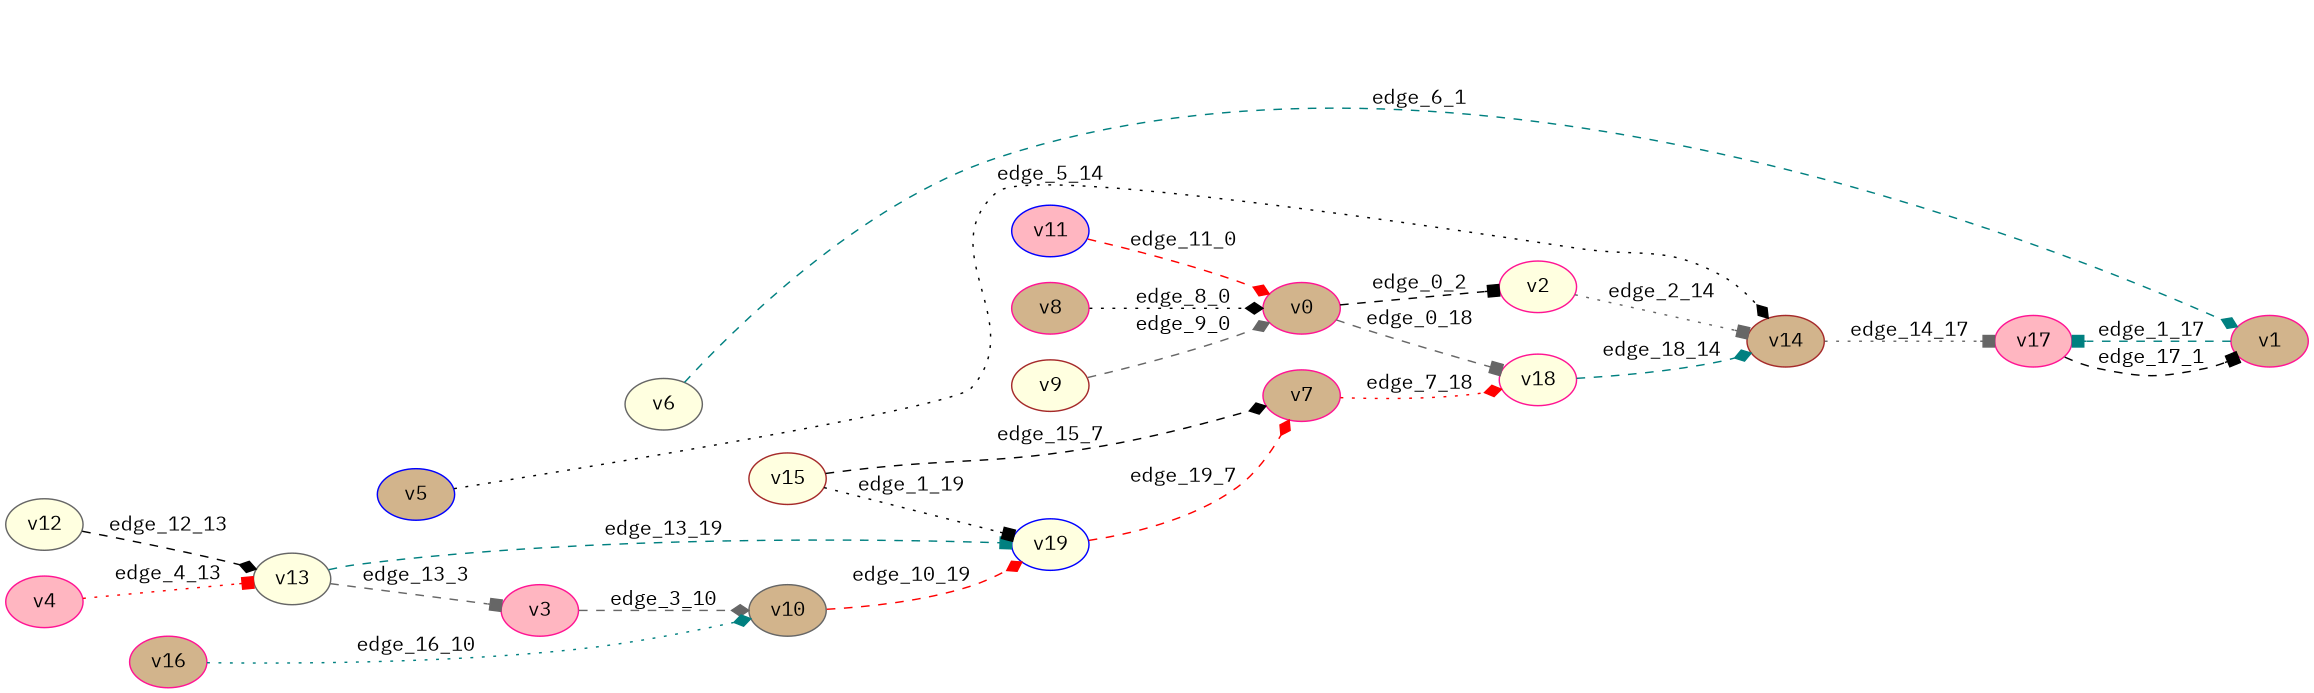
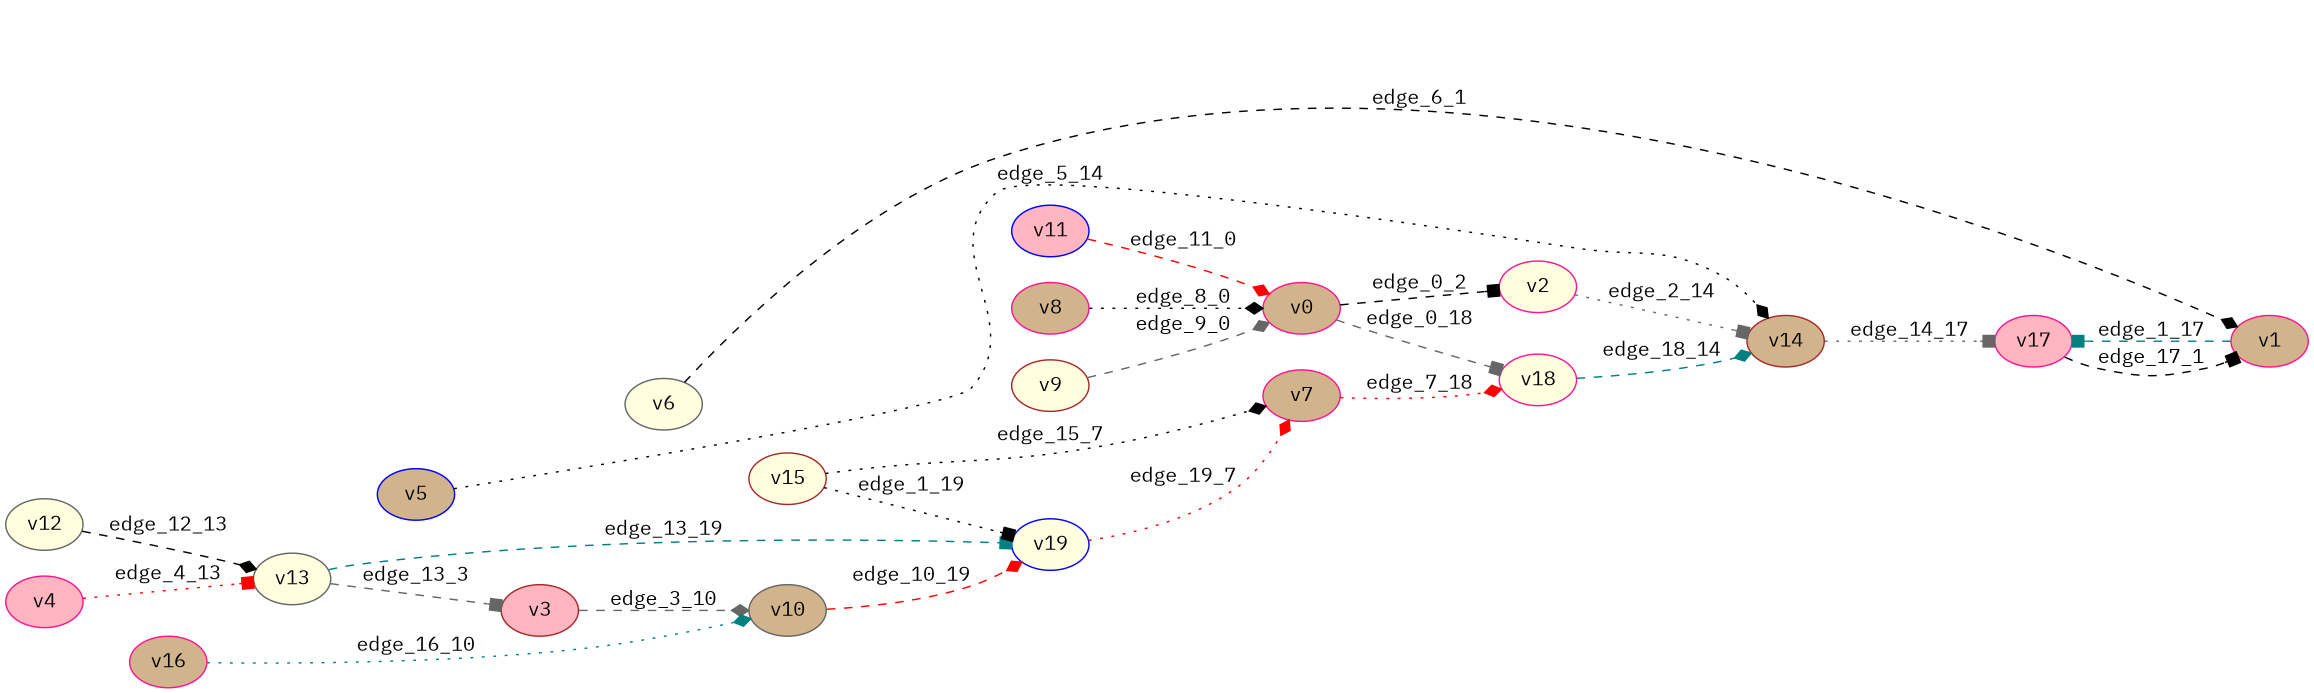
edge "v6" -> "v1": color teal -> black
edge "v15" -> "v7": style dashed -> dotted
edge "v19" -> "v7": style dashed -> dotted
node "v3": color deeppink -> brown
